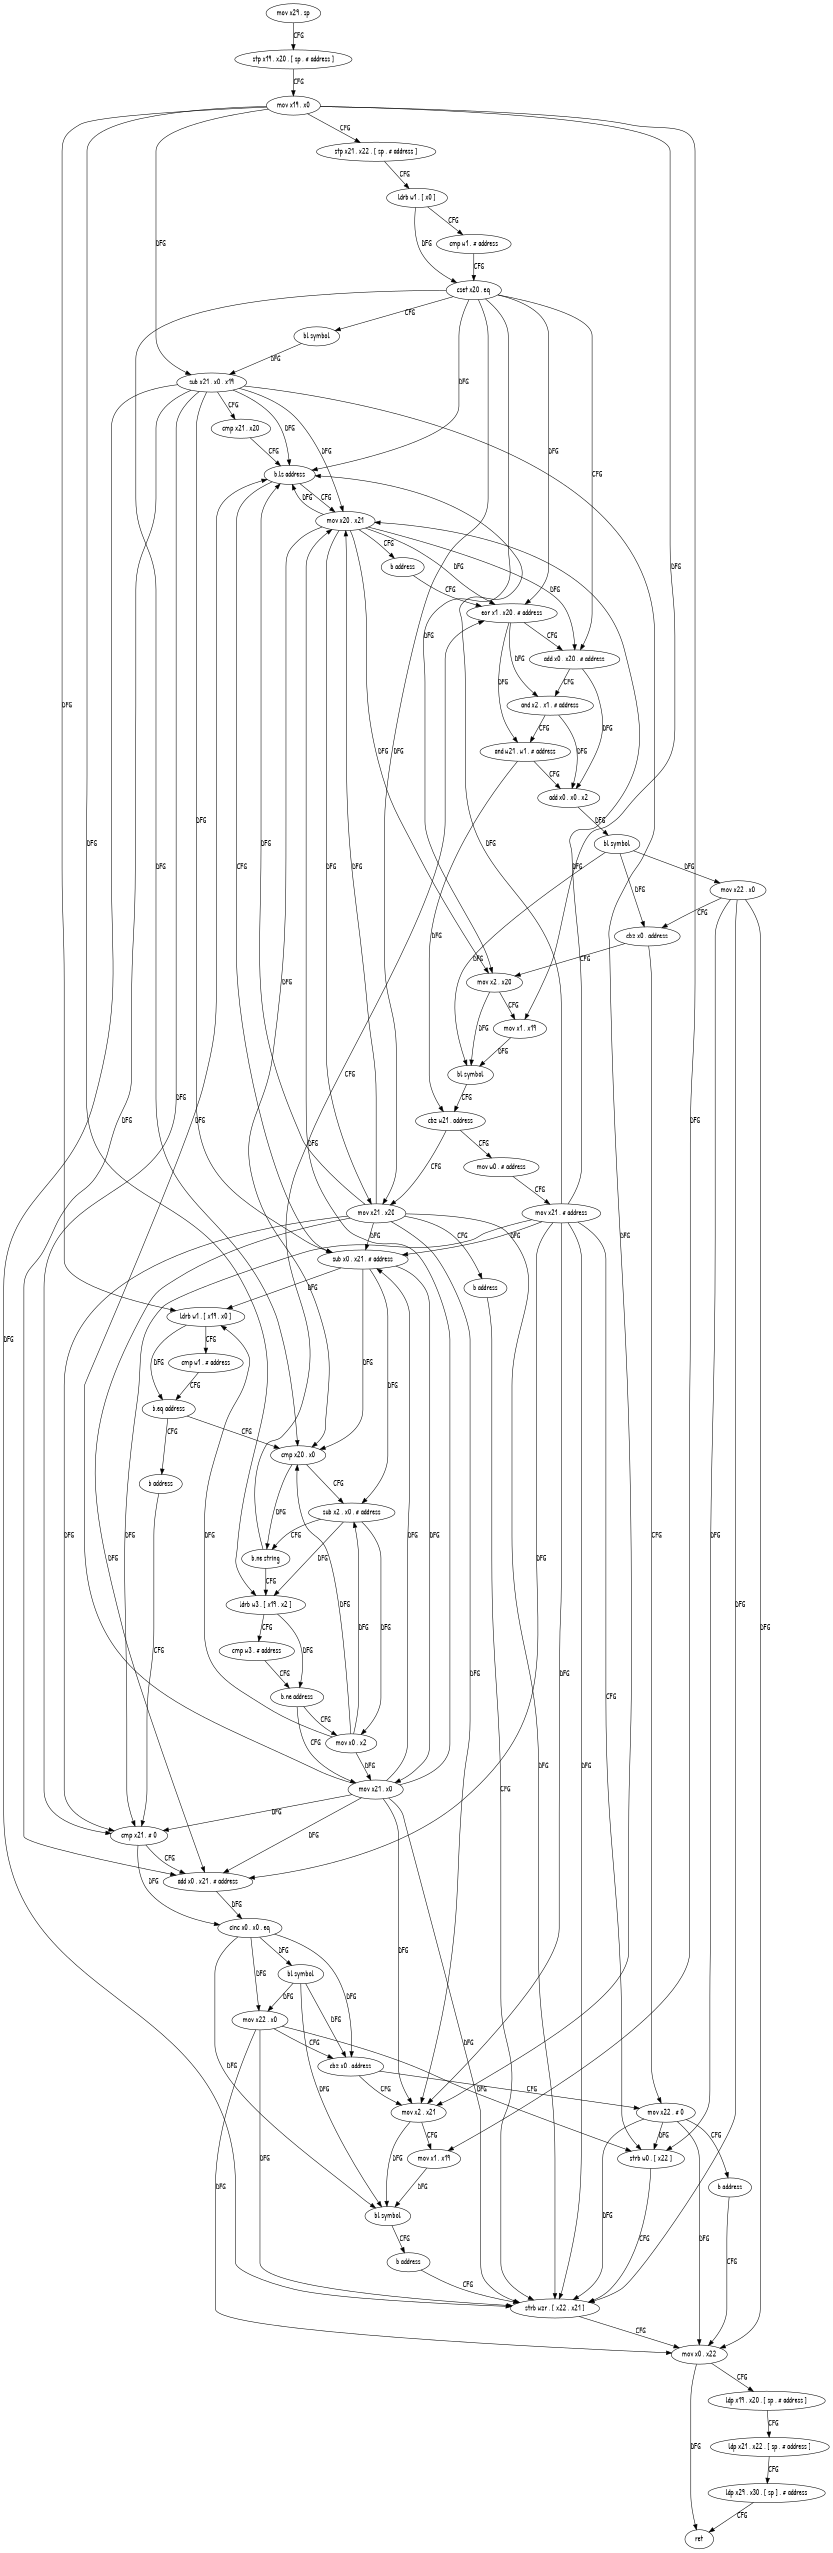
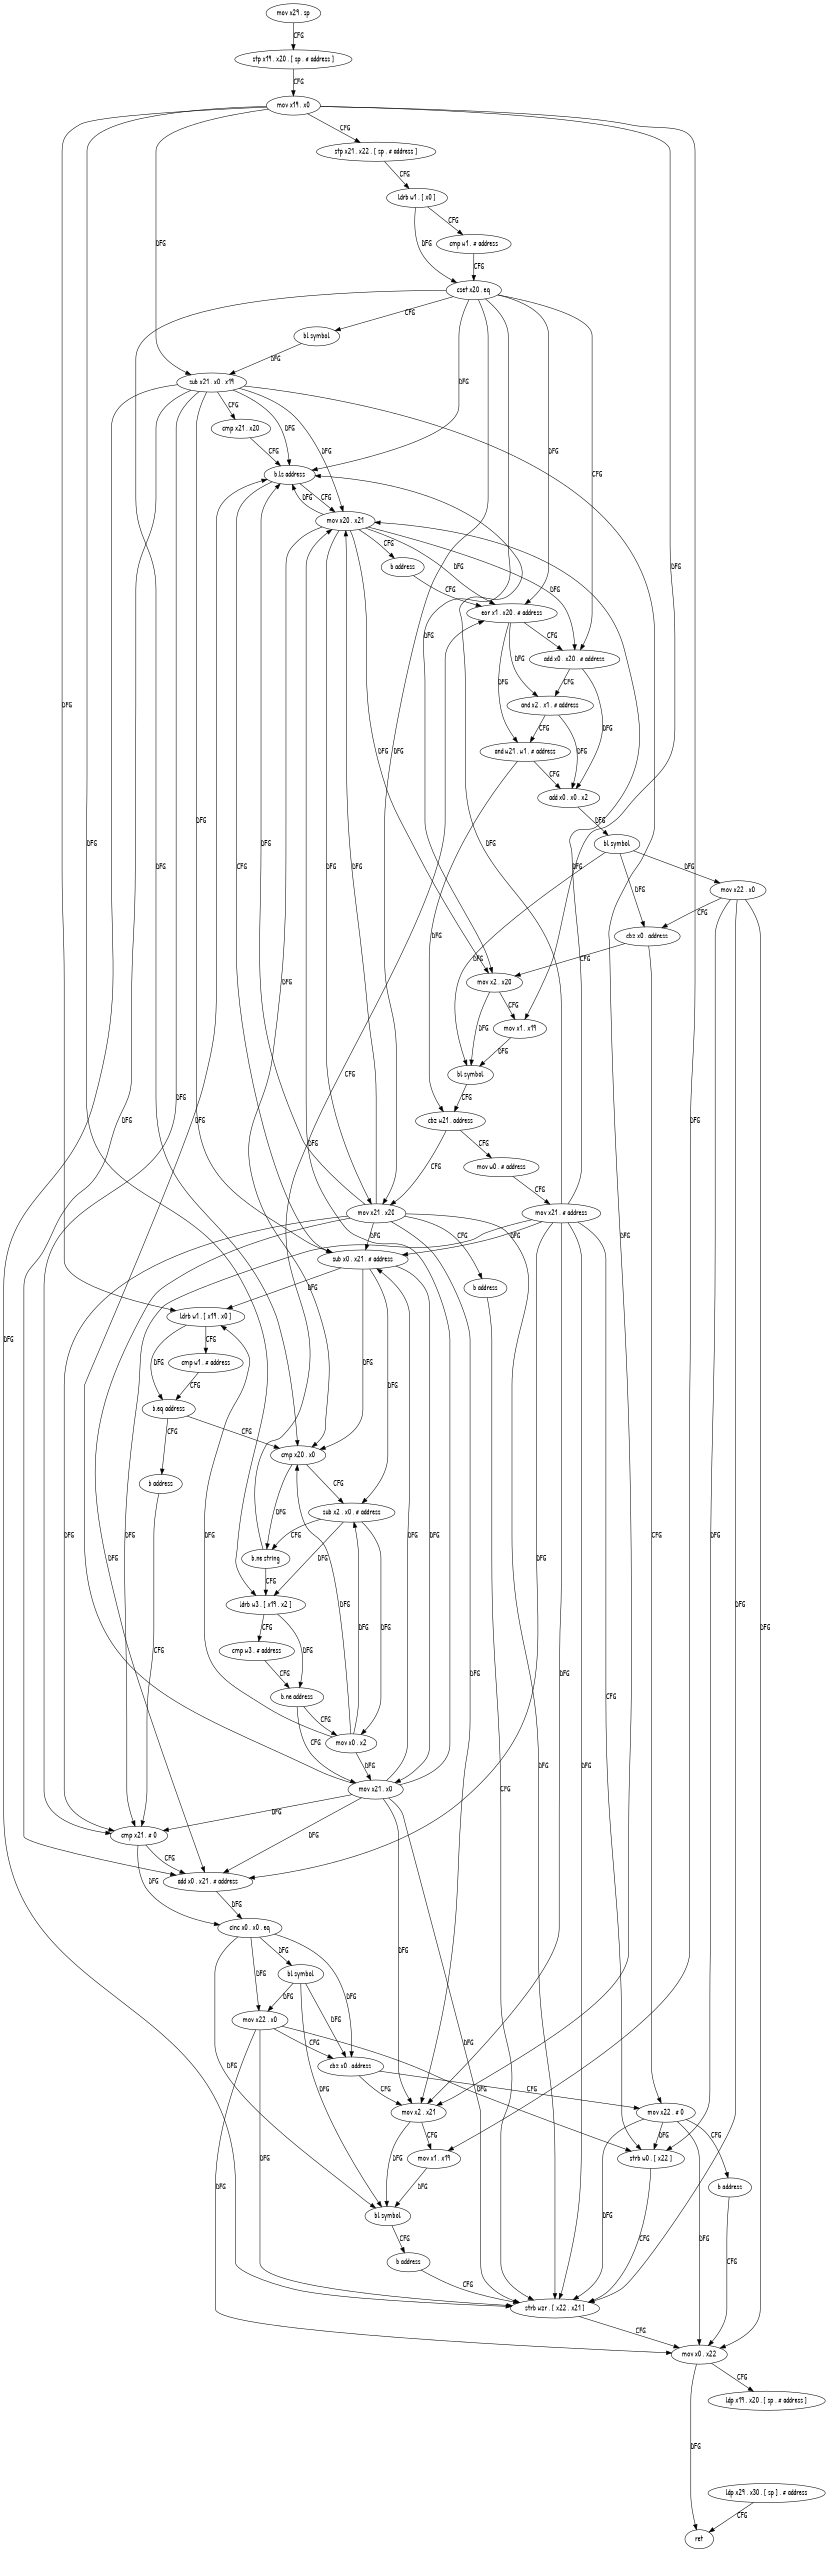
node "ldp x21 , x22 , [ sp , # address ]": removed
